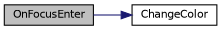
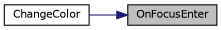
edge "OnFocusEnter" -> "ChangeColor": reversed
